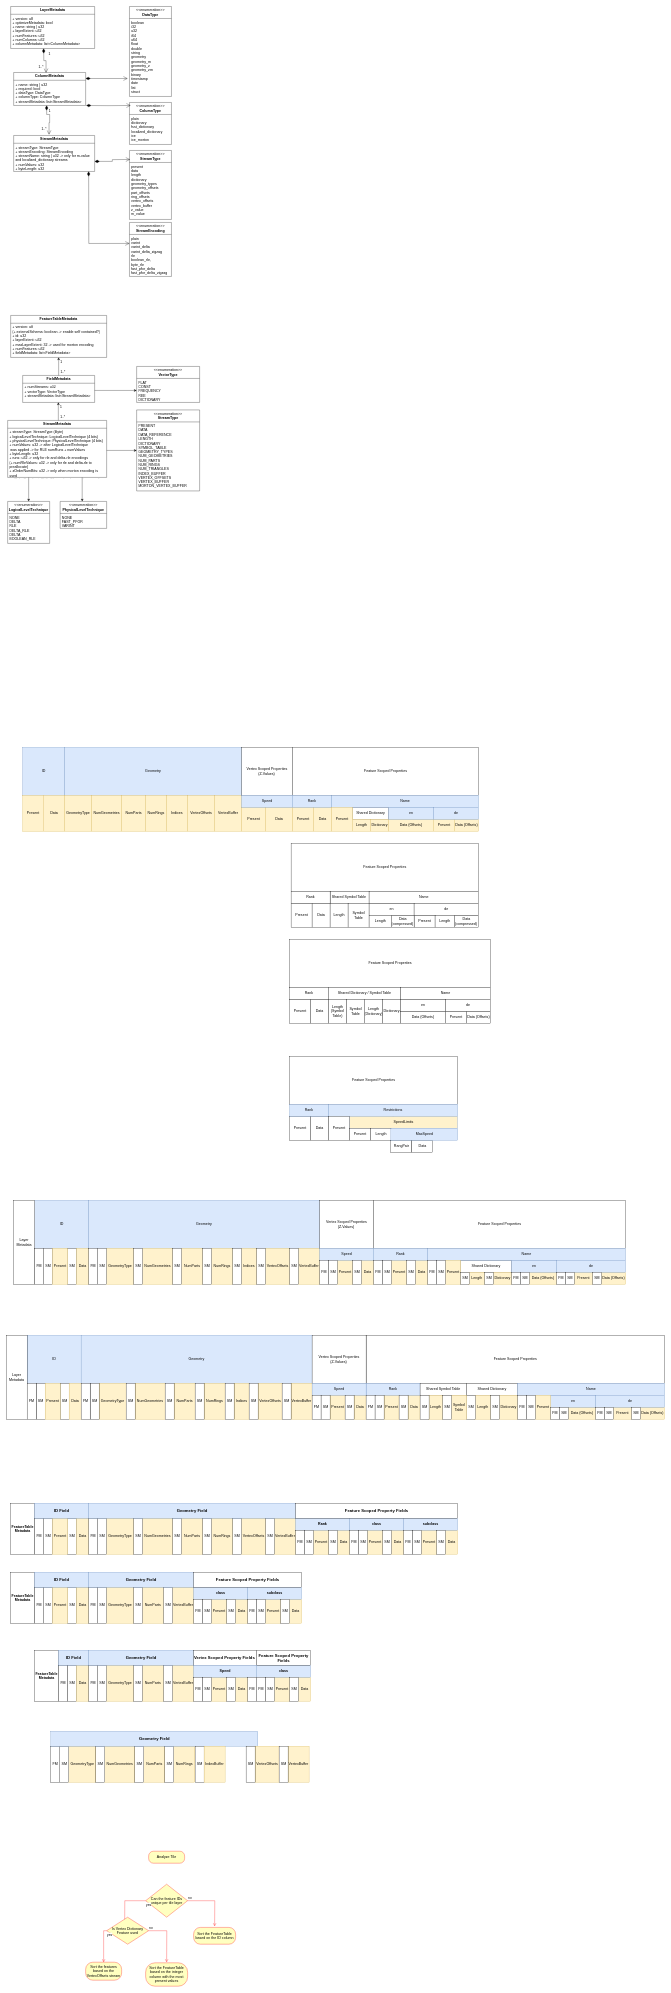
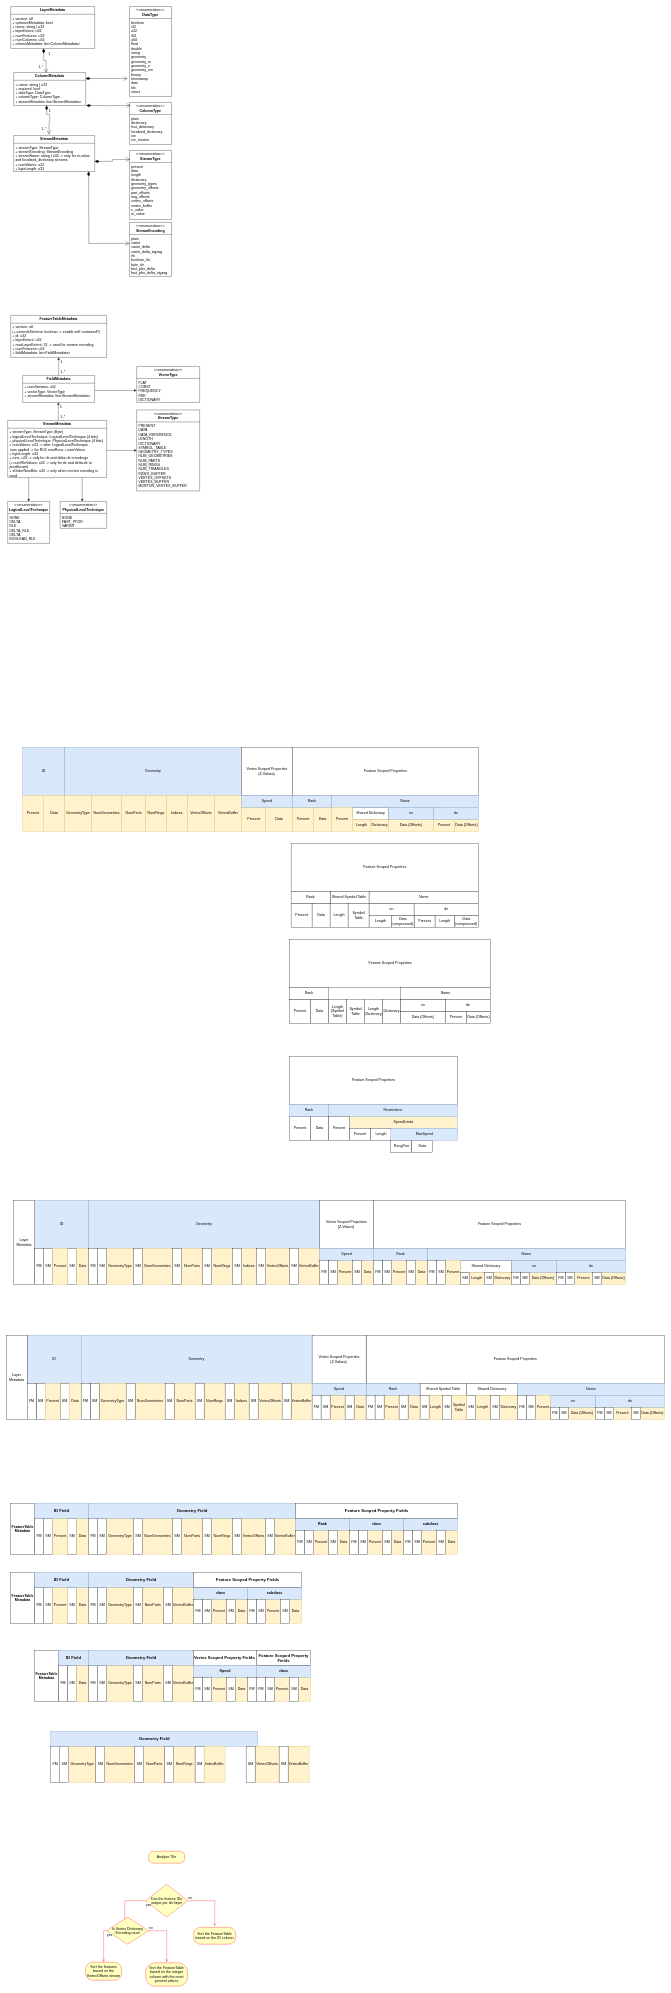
node "Shared Dictionary / Symbol Table": removed
node "Is Vertex Dictionary Feature used": label "Is Vertex Dictionary Feature used" -> "Is Vertex Dictionary Encoding used"
